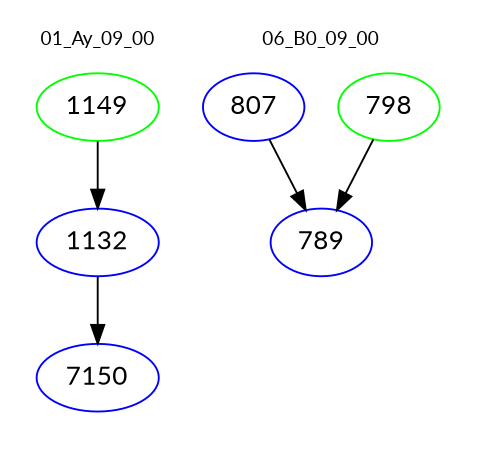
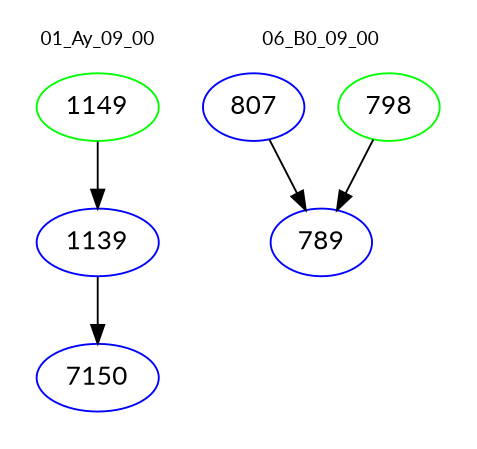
node "1132": label "1132" -> "1139"
